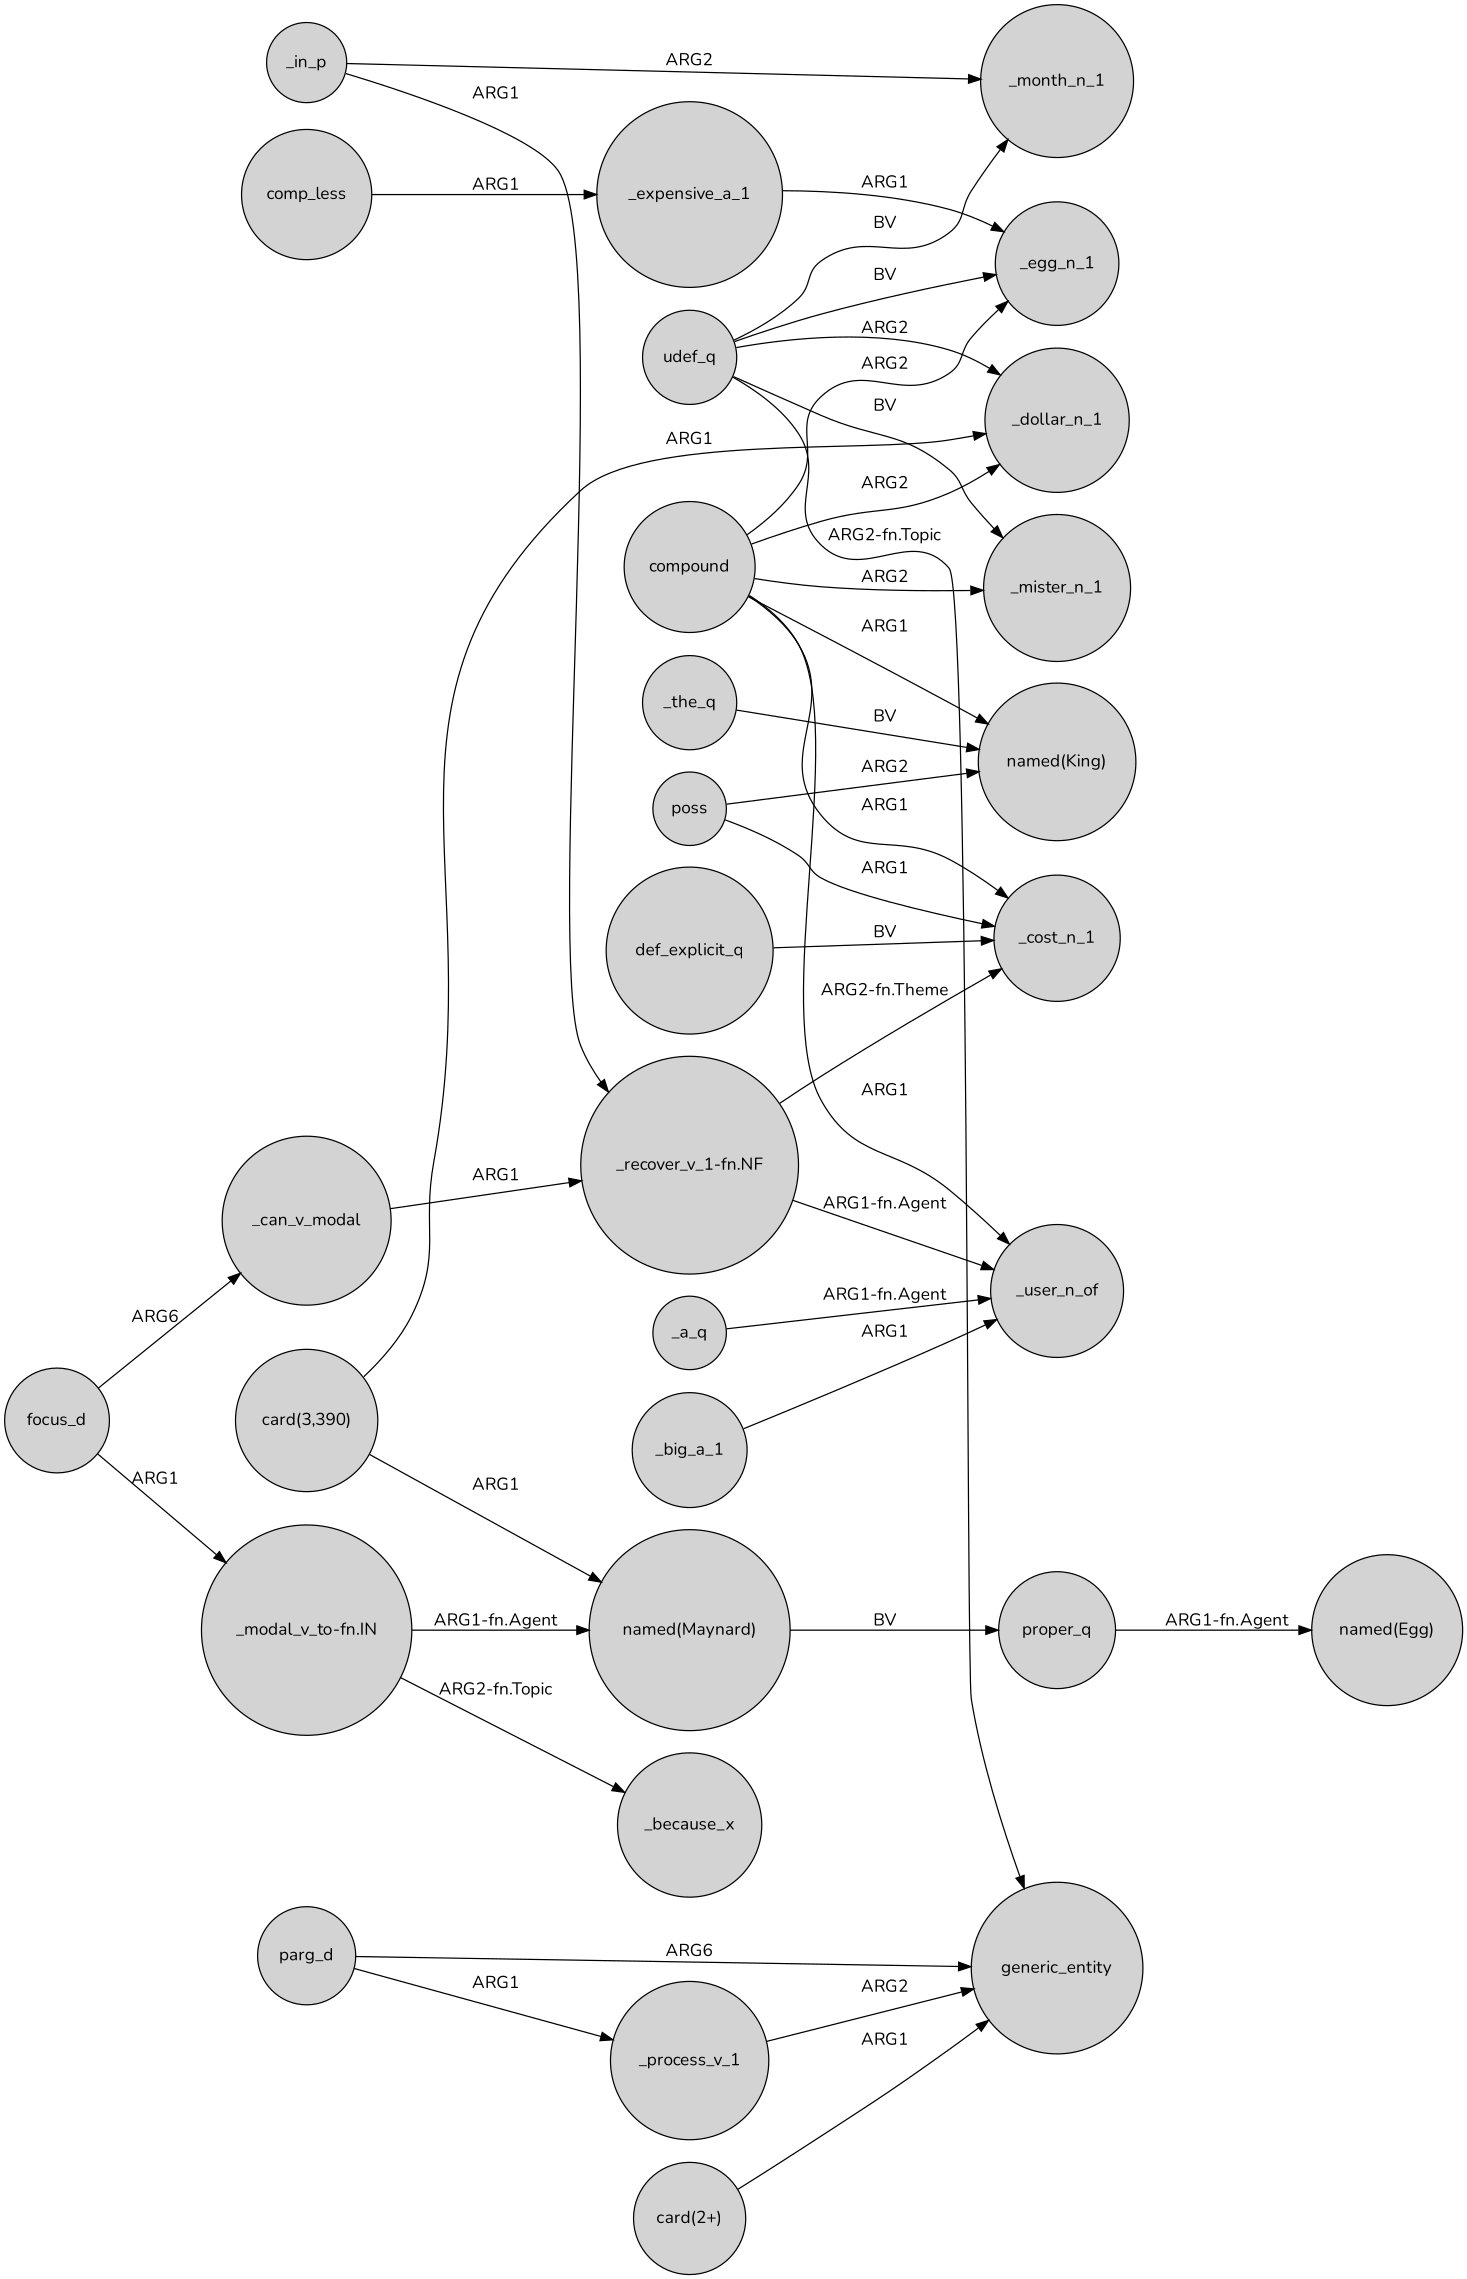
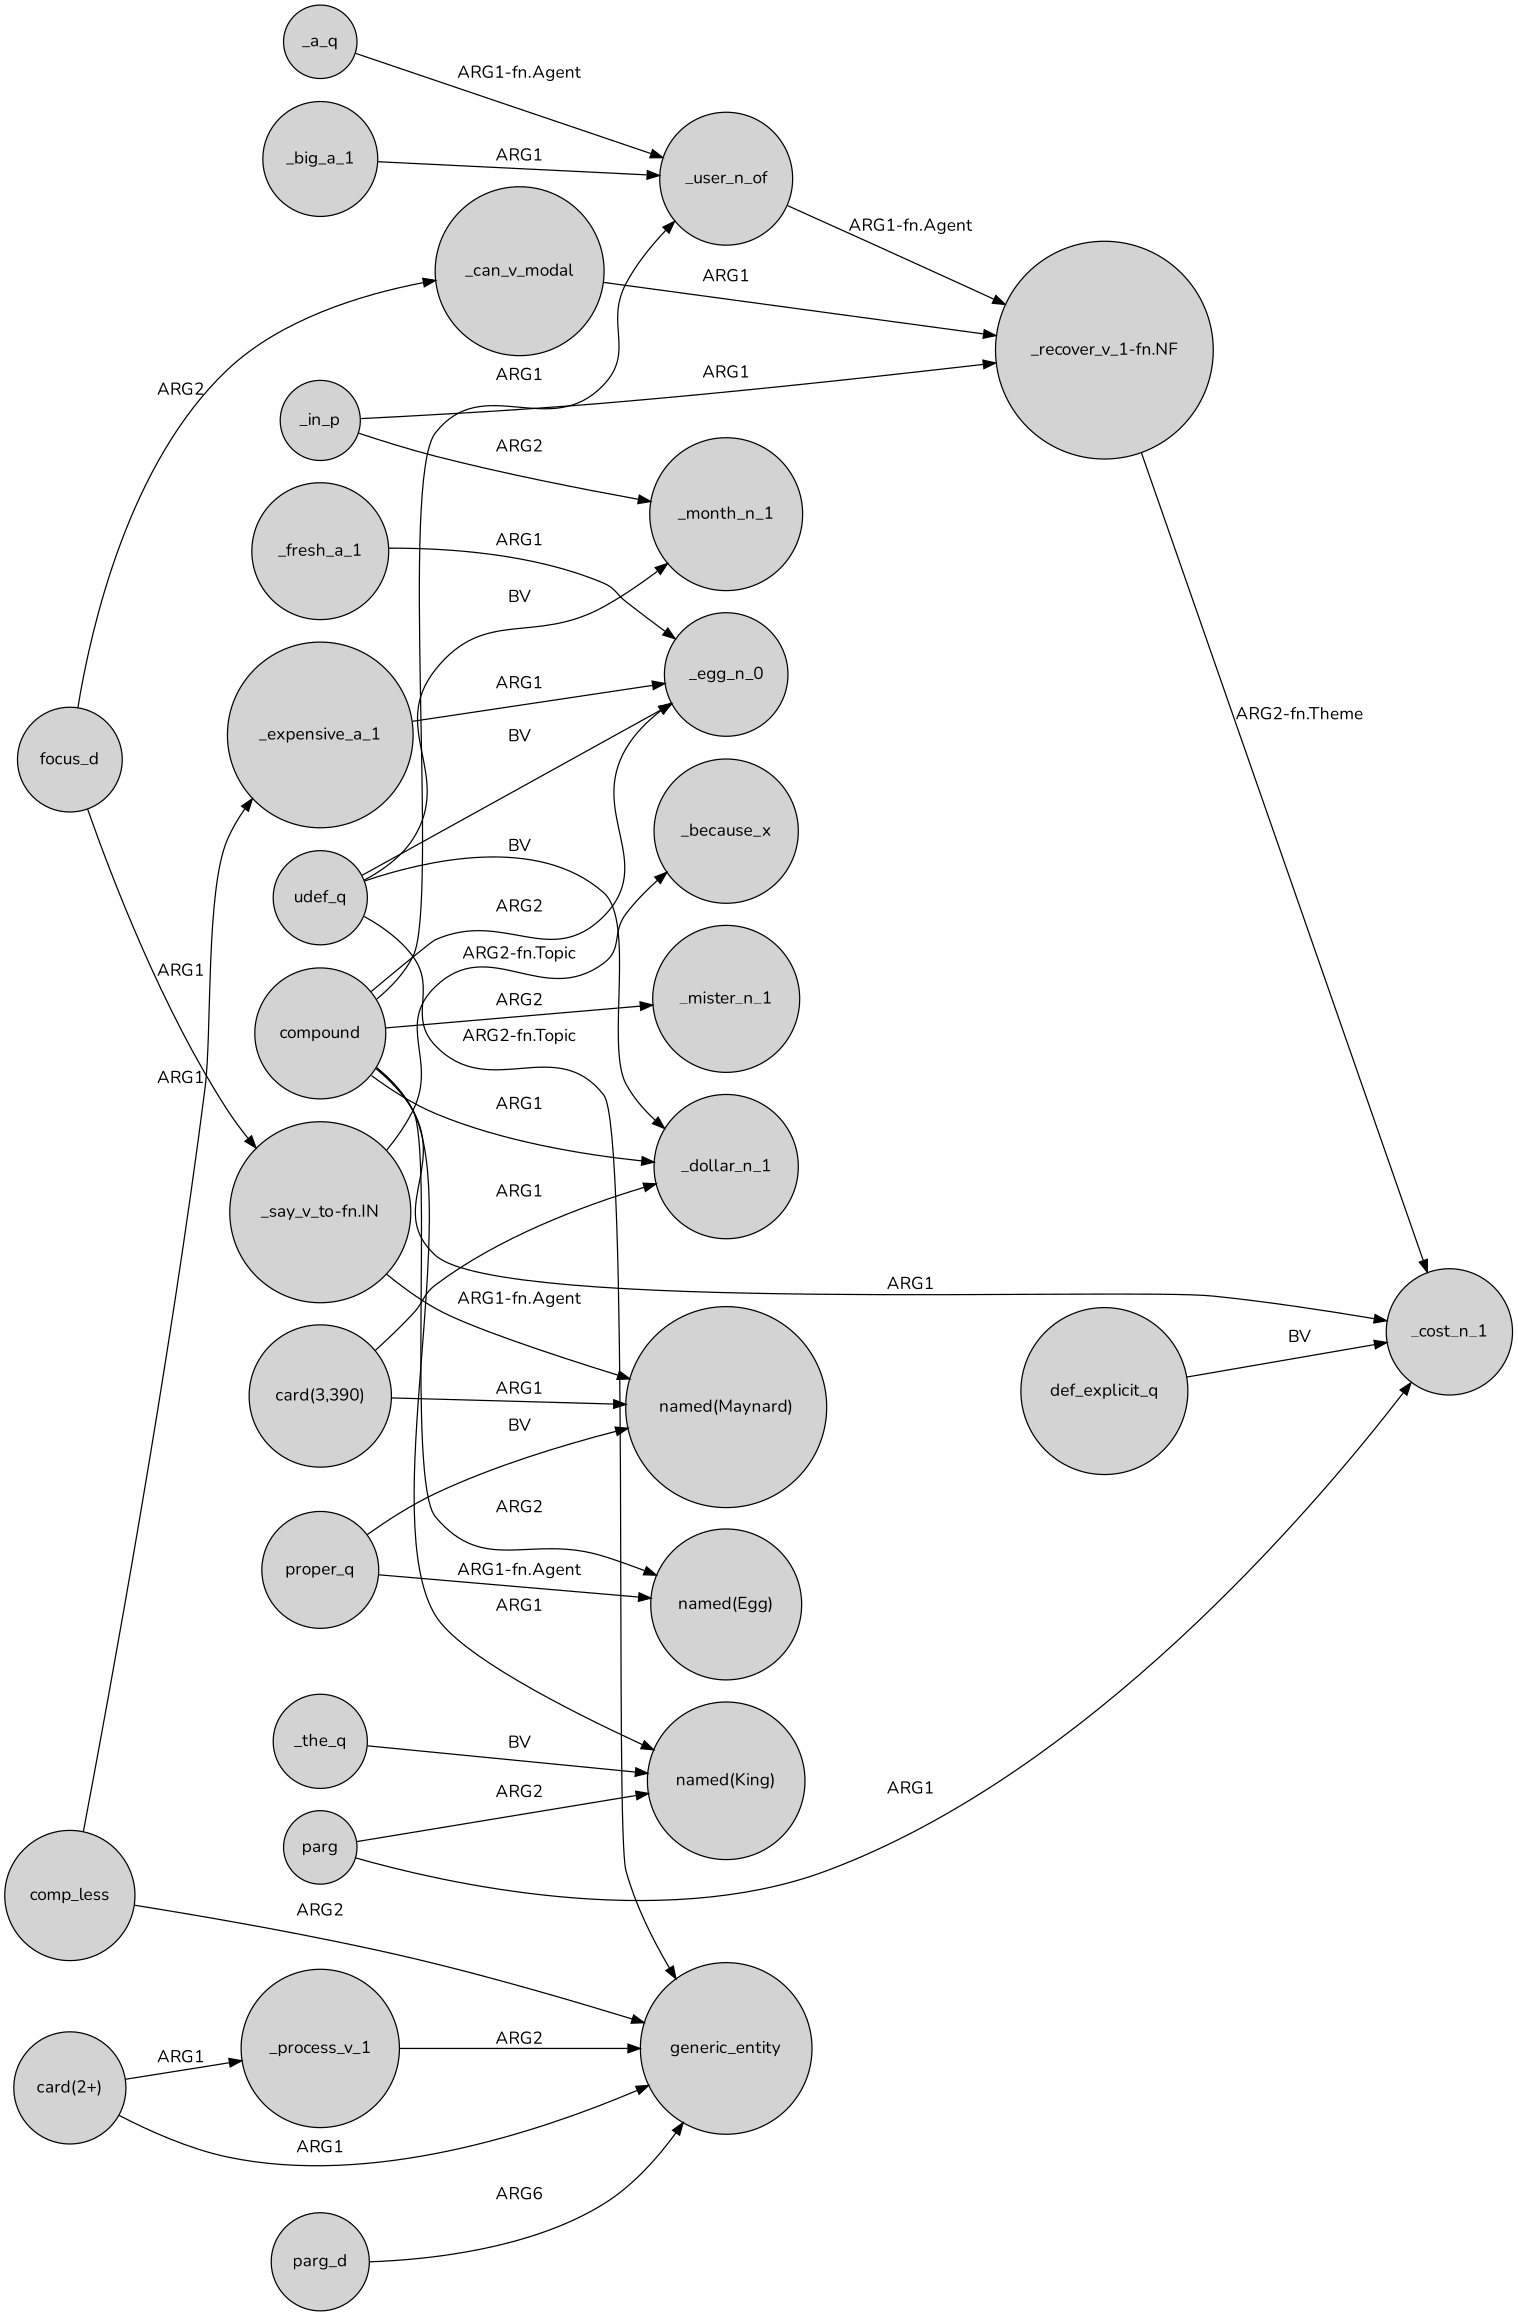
node "_egg_n_1": label "_egg_n_1" -> "_egg_n_0"
edge "udef_q" -> "_dollar_n_1": label "ARG2" -> "BV"
edge "udef_q" -> "_mister_n_1": removed, label "BV"
edge "compound" -> "_dollar_n_1": label "ARG2" -> "ARG1"
node "_fresh_a_1": added
node "poss": label "poss" -> "parg"
edge "_recover_v_1-fn.NF" -> "_user_n_of": reversed
edge "focus_d" -> "_can_v_modal": label "ARG6" -> "ARG2"
edge "compound" -> "named(Egg)": added, label "ARG2"
node "_modal_v_to-fn.IN": label "_modal_v_to-fn.IN" -> "_say_v_to-fn.IN"
edge "named(Maynard)" -> "proper_q": reversed
edge "comp_less" -> "generic_entity": added, label "ARG2"
edge "parg_d" -> "_process_v_1": now "card(2+)" -> "_process_v_1"
